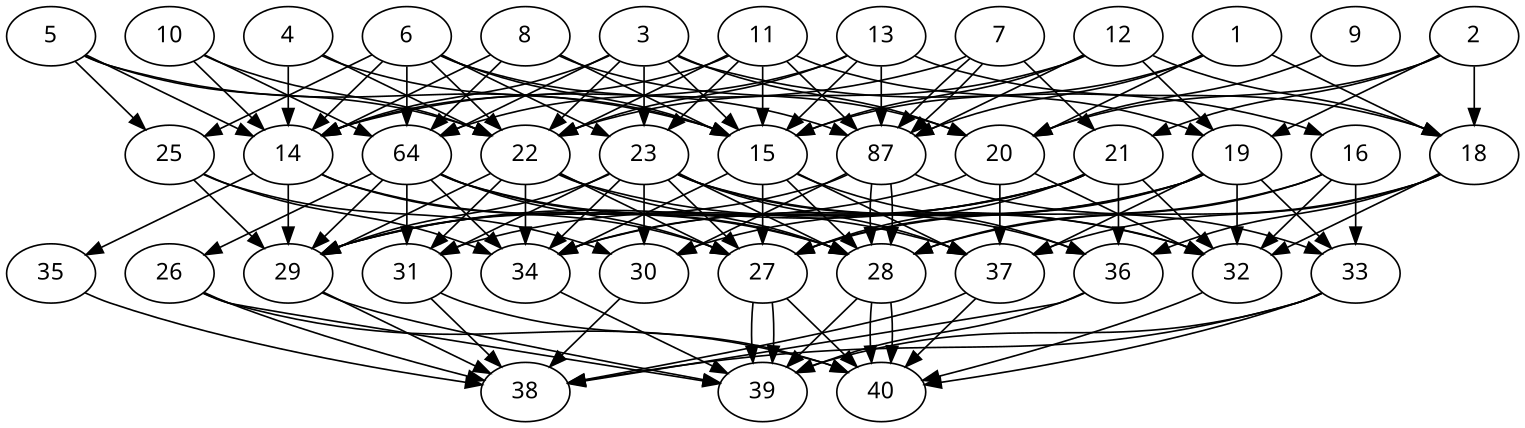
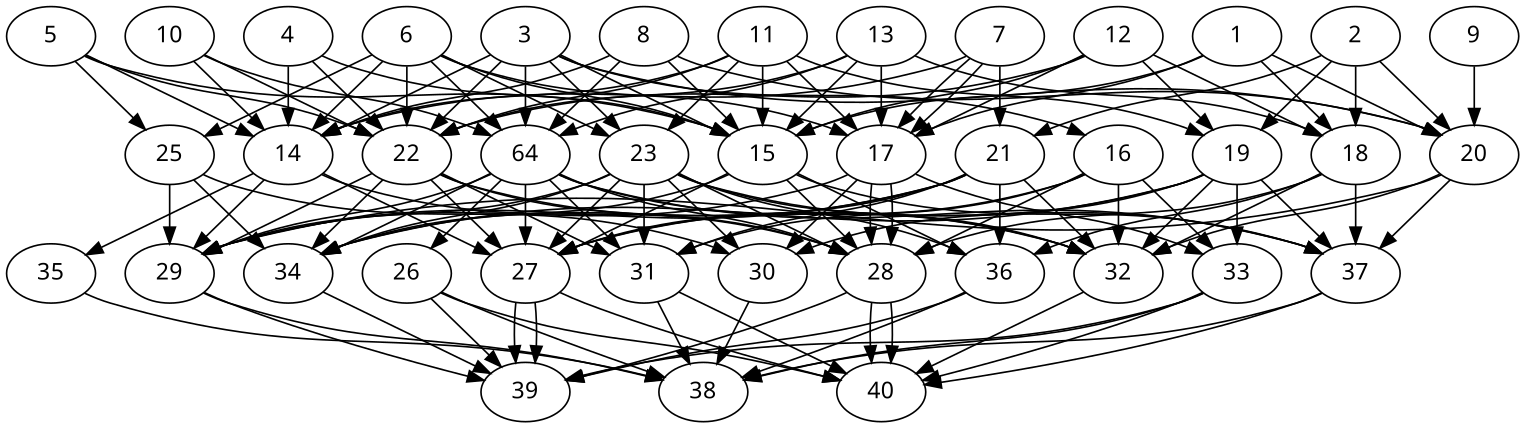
node "87": label "87" -> "17"
edge "64" -> "32": added
edge "16" -> "31": added
